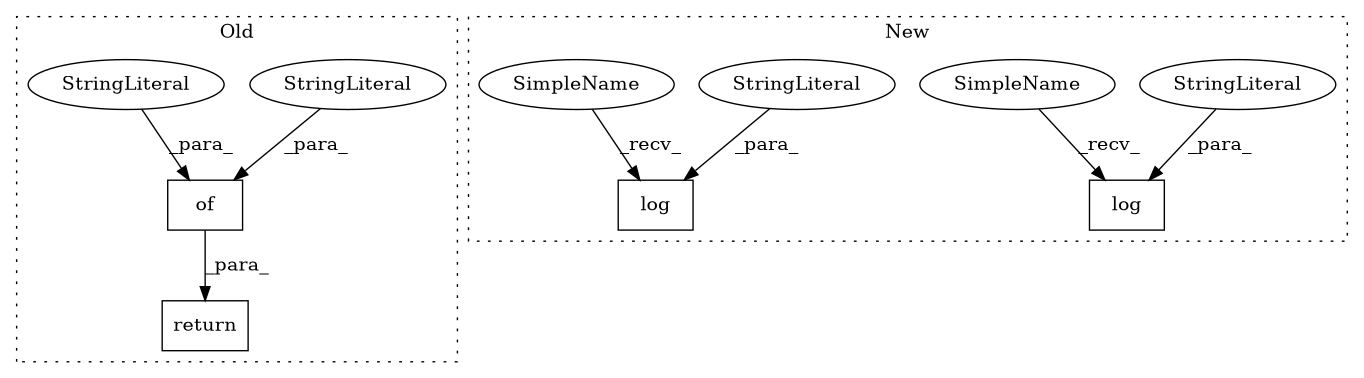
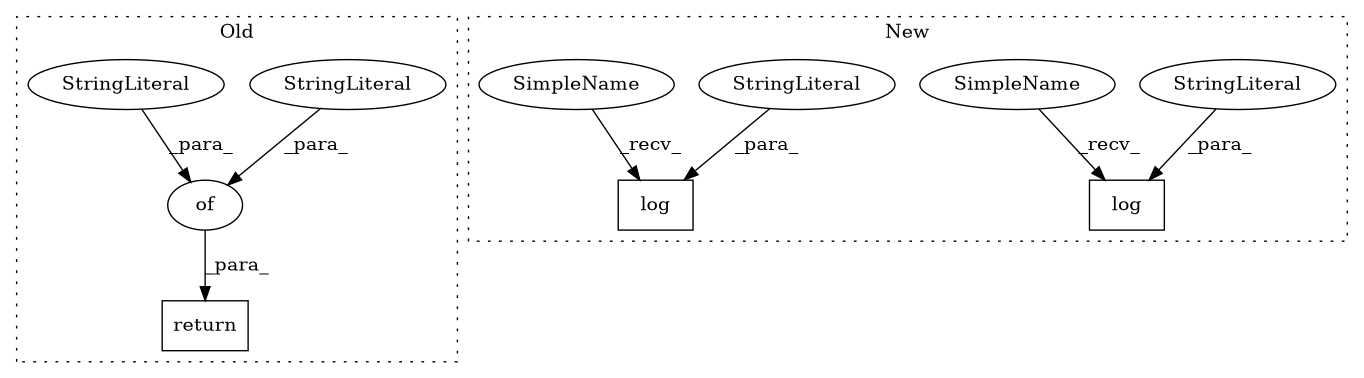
node "of": shape box -> ellipse
